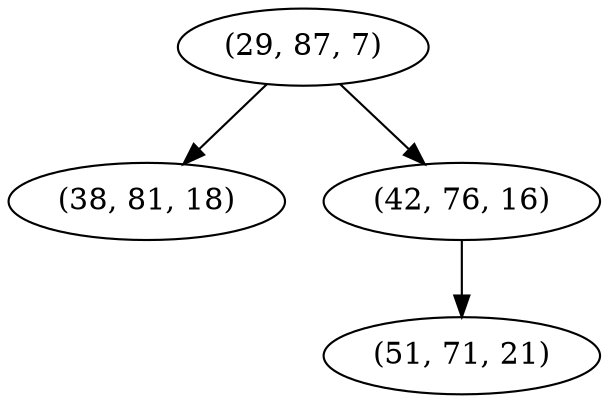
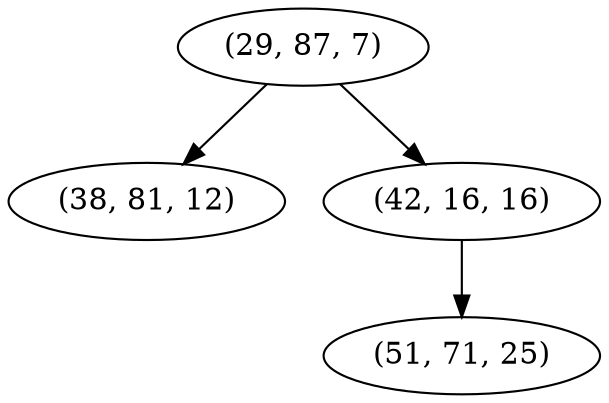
node "(38, 81, 18)": label "(38, 81, 18)" -> "(38, 81, 12)"
node "(42, 76, 16)": label "(42, 76, 16)" -> "(42, 16, 16)"
node "(51, 71, 21)": label "(51, 71, 21)" -> "(51, 71, 25)"
